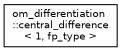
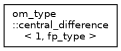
node "om_differentiation ::central_difference < 1, fp_type >": label "om_differentiation ::central_difference < 1, fp_type >" -> "om_type ::central_difference < 1, fp_type >"
